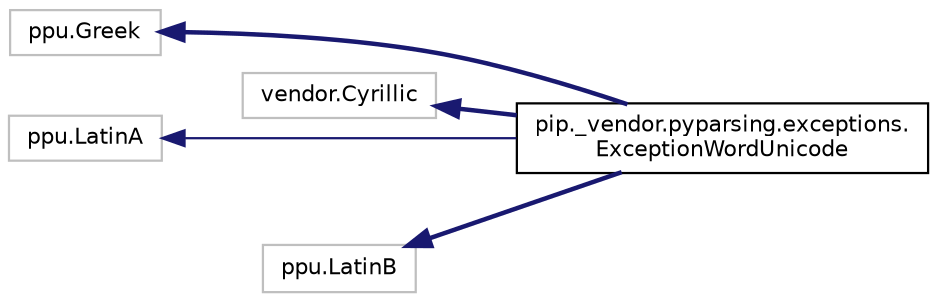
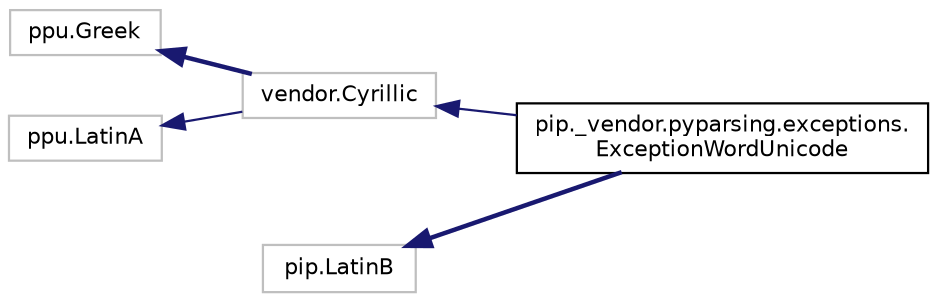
edge "pip._vendor.pyparsing.exceptions. ExceptionWordUnicode" -> "ppu.Greek": now "vendor.Cyrillic" -> "ppu.Greek"
edge "pip._vendor.pyparsing.exceptions. ExceptionWordUnicode" -> "vendor.Cyrillic": style bold -> solid
edge "pip._vendor.pyparsing.exceptions. ExceptionWordUnicode" -> "ppu.LatinA": now "vendor.Cyrillic" -> "ppu.LatinA"
node "ppu.LatinB": label "ppu.LatinB" -> "pip.LatinB"
